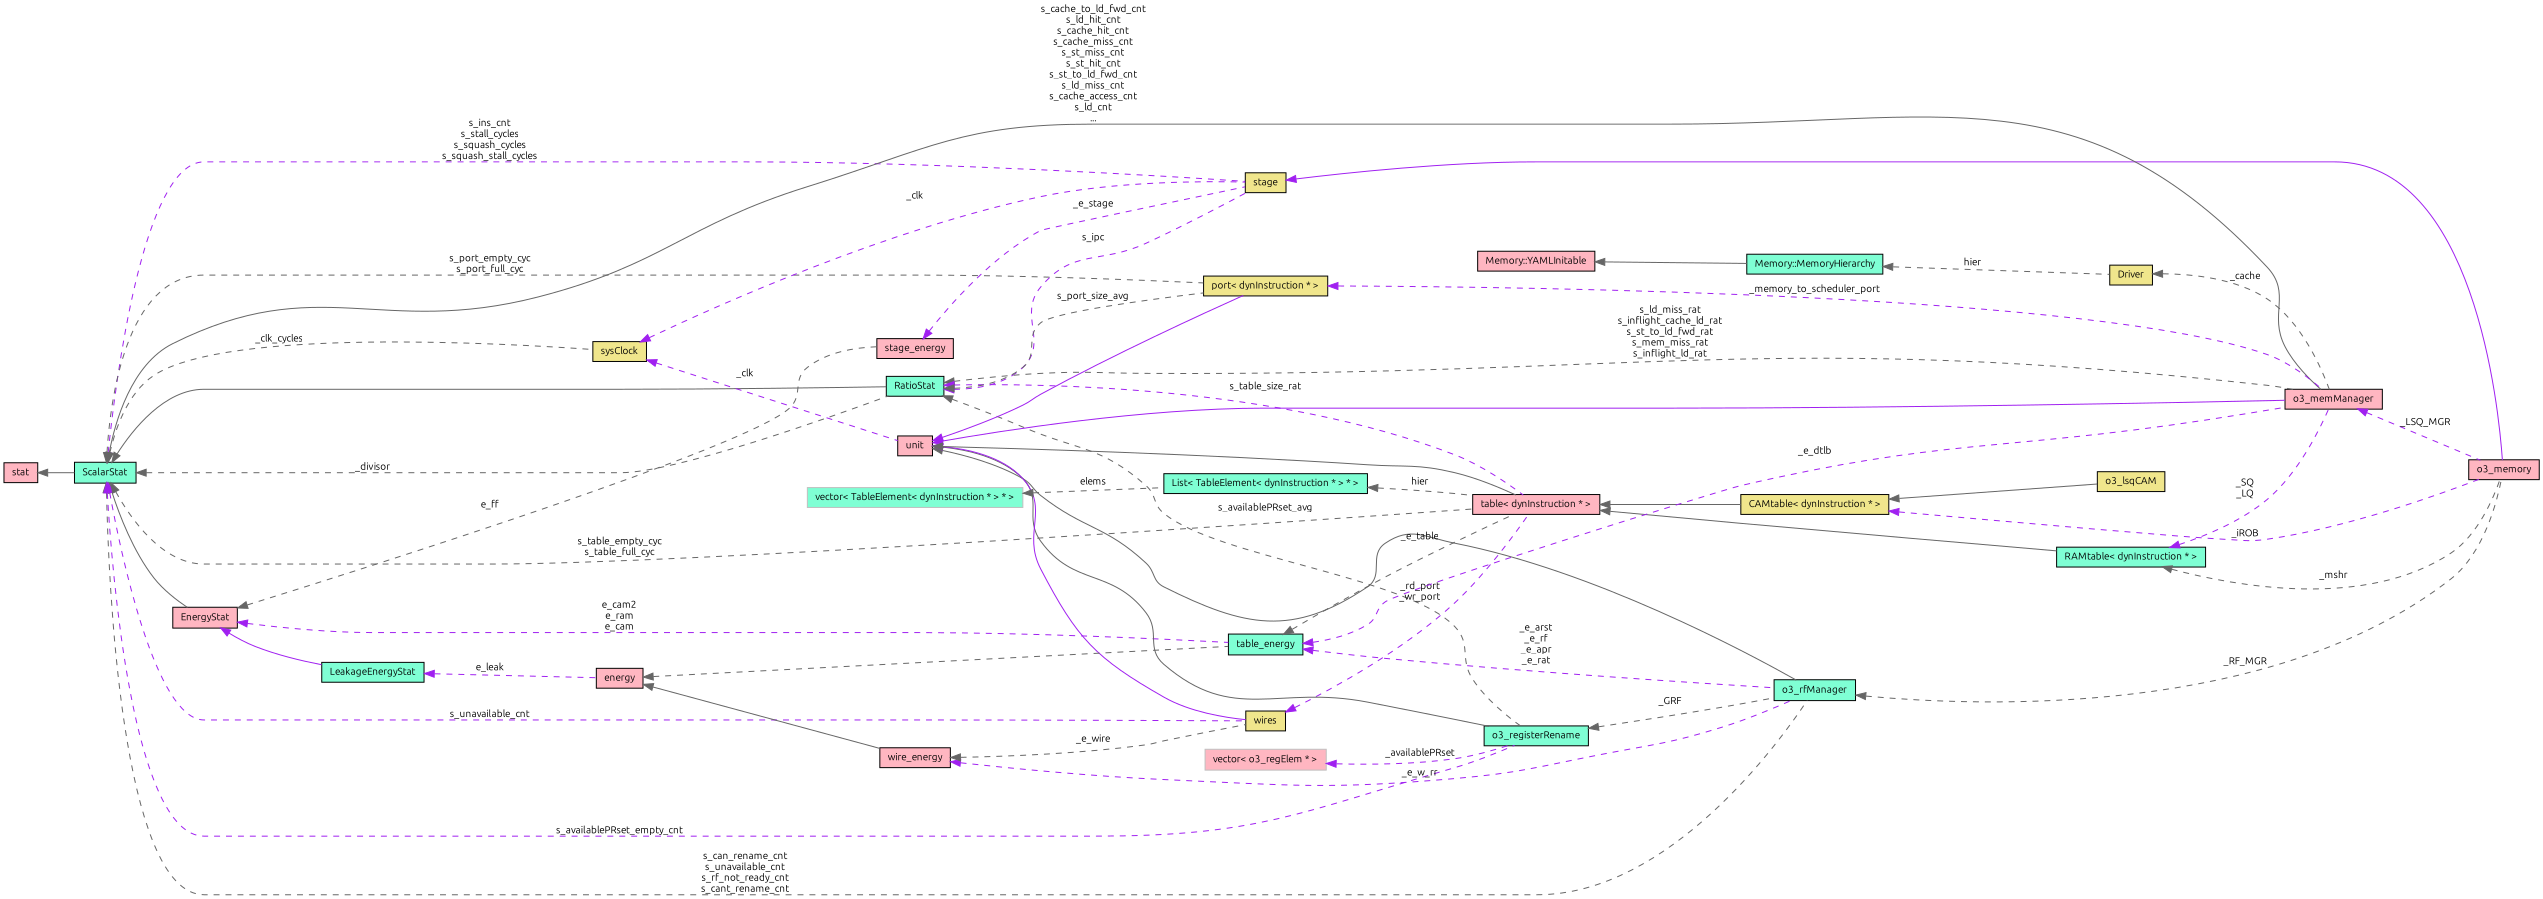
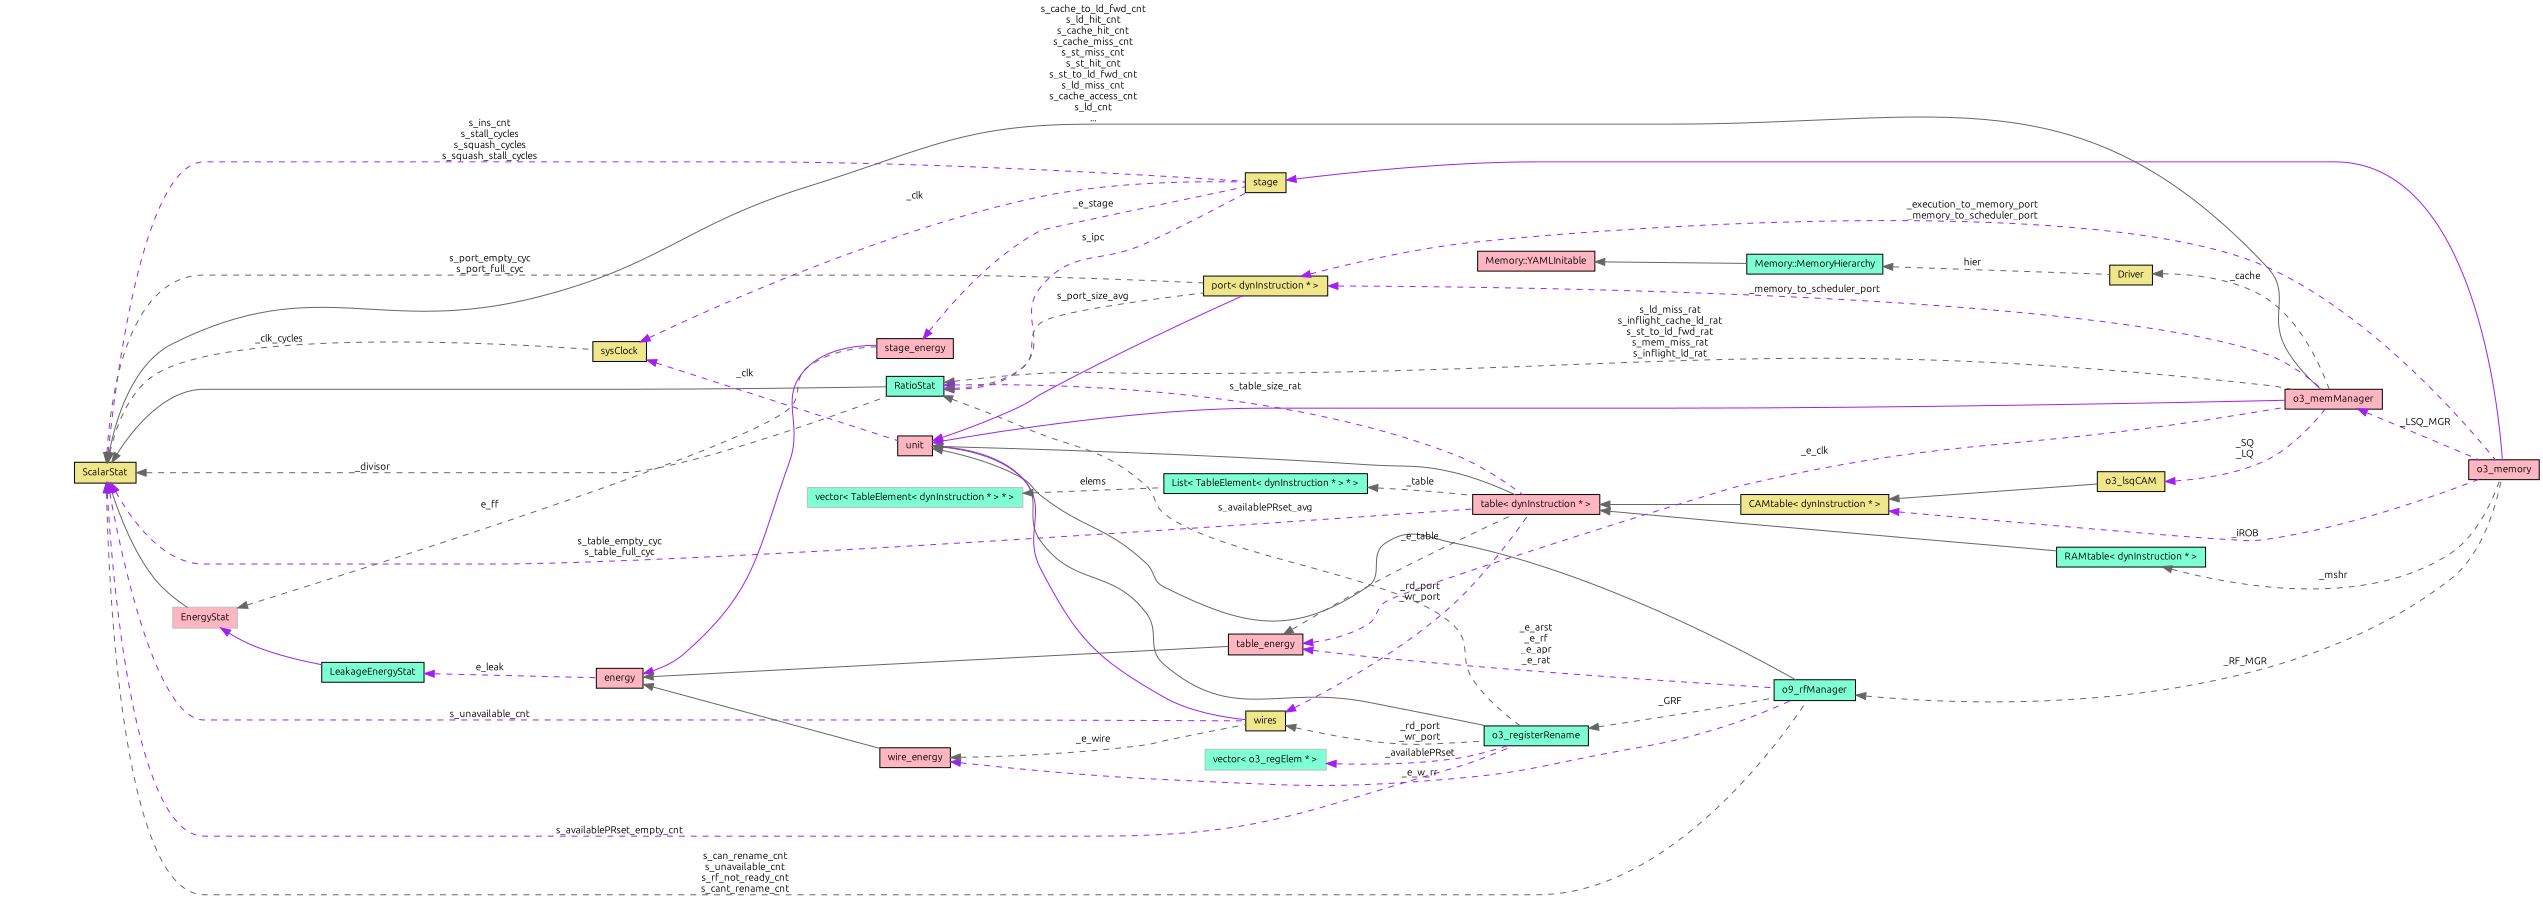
edge "o3_memory" -> "port< dynInstruction * >": added, label "_execution_to_memory_port _memory_to_scheduler_port"
edge "o3_memManager" -> "table_energy": label "_e_dtlb" -> "_e_clk"
node "stat": removed
node "ScalarStat": fillcolor aquamarine -> khaki
edge "table< dynInstruction * >" -> "List< TableElement< dynInstruction * > * >": label "hier" -> "_table"
edge "o3_memManager" -> "RAMtable< dynInstruction * >": now "o3_memManager" -> "o3_lsqCAM"
edge "stage_energy" -> "energy": added
edge "table< dynInstruction * >" -> "ScalarStat": color gray40 -> purple
node "EnergyStat": color black -> grey75
edge "table_energy" -> "EnergyStat": removed, label "e_cam2 e_ram e_cam"
node "table_energy": fillcolor aquamarine -> lightpink
edge "table_energy" -> "energy": style dashed -> solid
node "o3_rfManager": label "o3_rfManager" -> "o9_rfManager"
edge "o3_registerRename" -> "wires": added, label "_rd_port _wr_port"
node "vector< o3_regElem * >": fillcolor lightpink -> aquamarine
